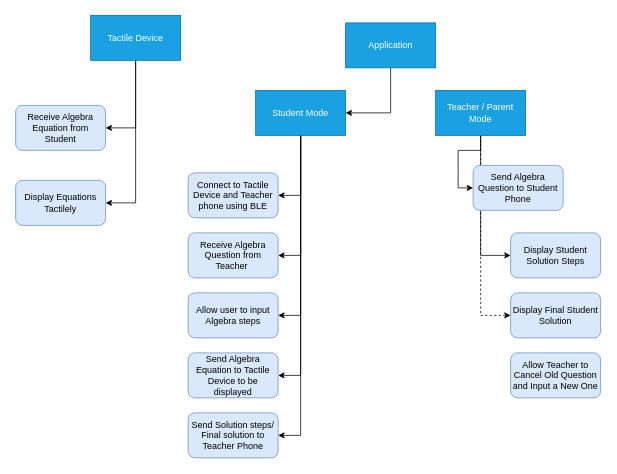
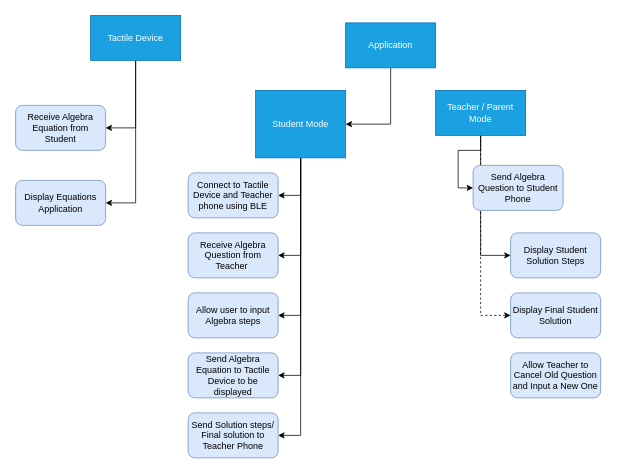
node "Student Mode": size 90x45 -> 90x68
node "Display Equations Tactilely": label "Display Equations Tactilely" -> "Display Equations Application"
